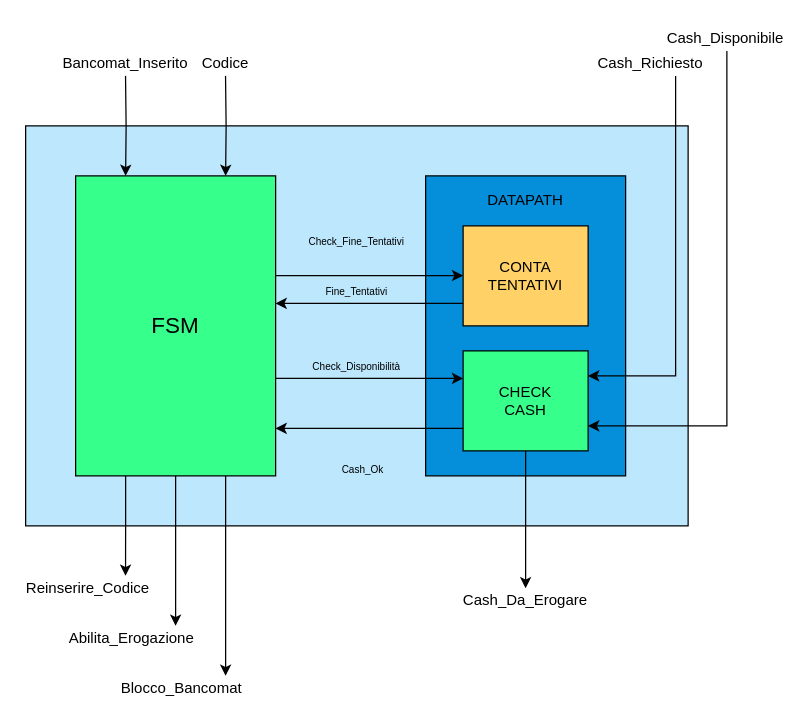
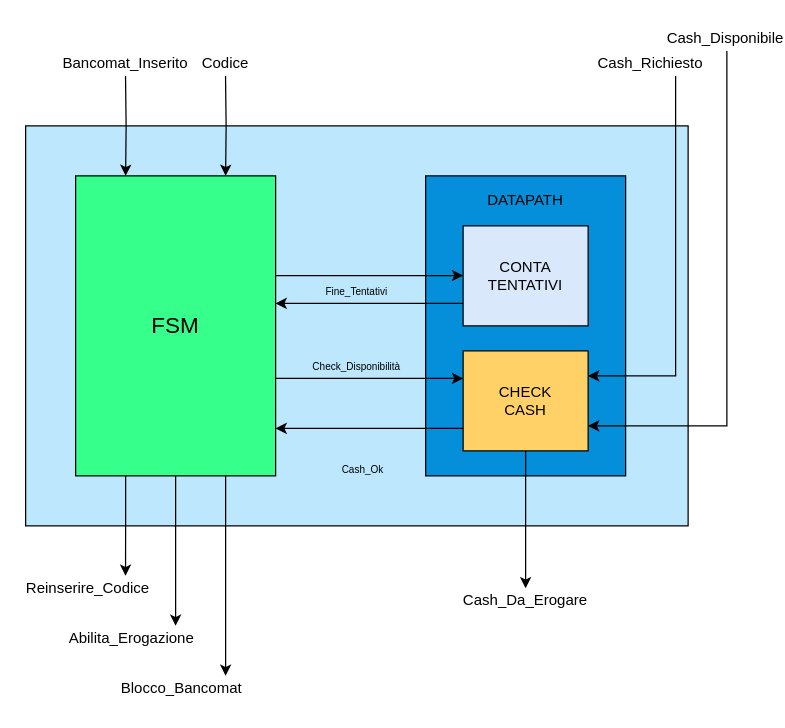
node "Check_Fine_Tentativi": removed
node "CONTA TENTATIVI": fillcolor #ffd166 -> #dae8fc
node "CHECK CASH": fillcolor #37ff8b -> #ffd166
